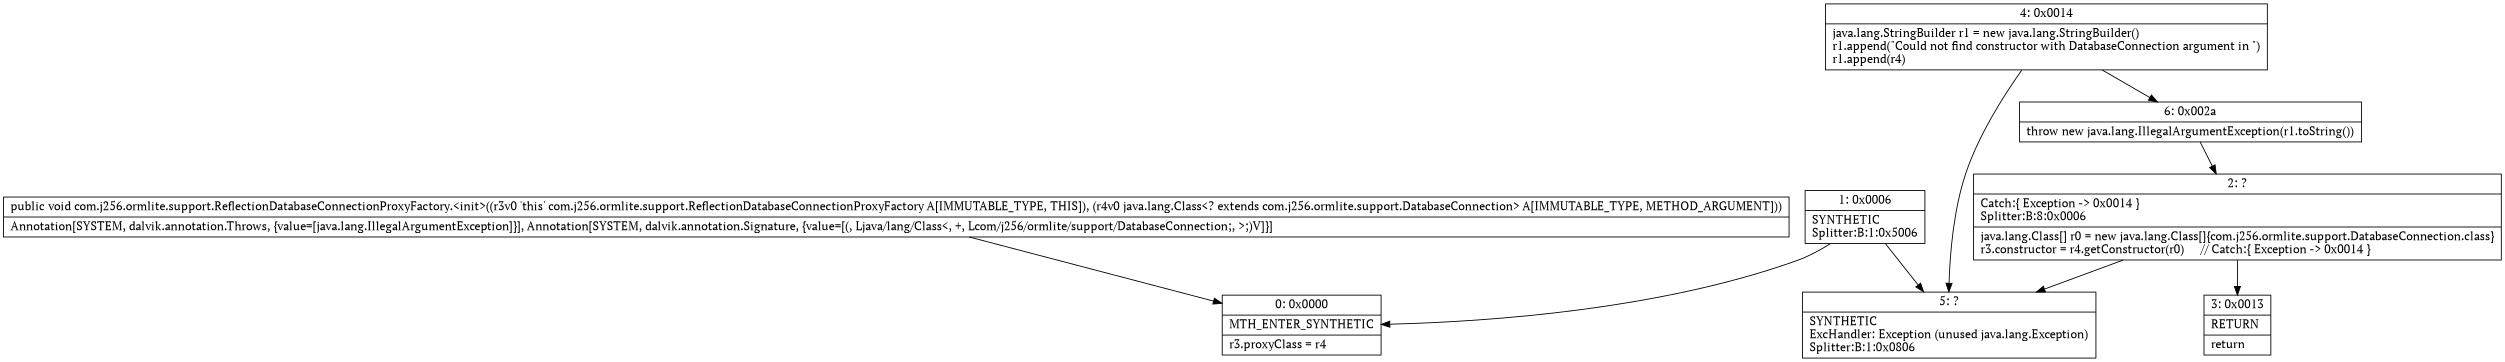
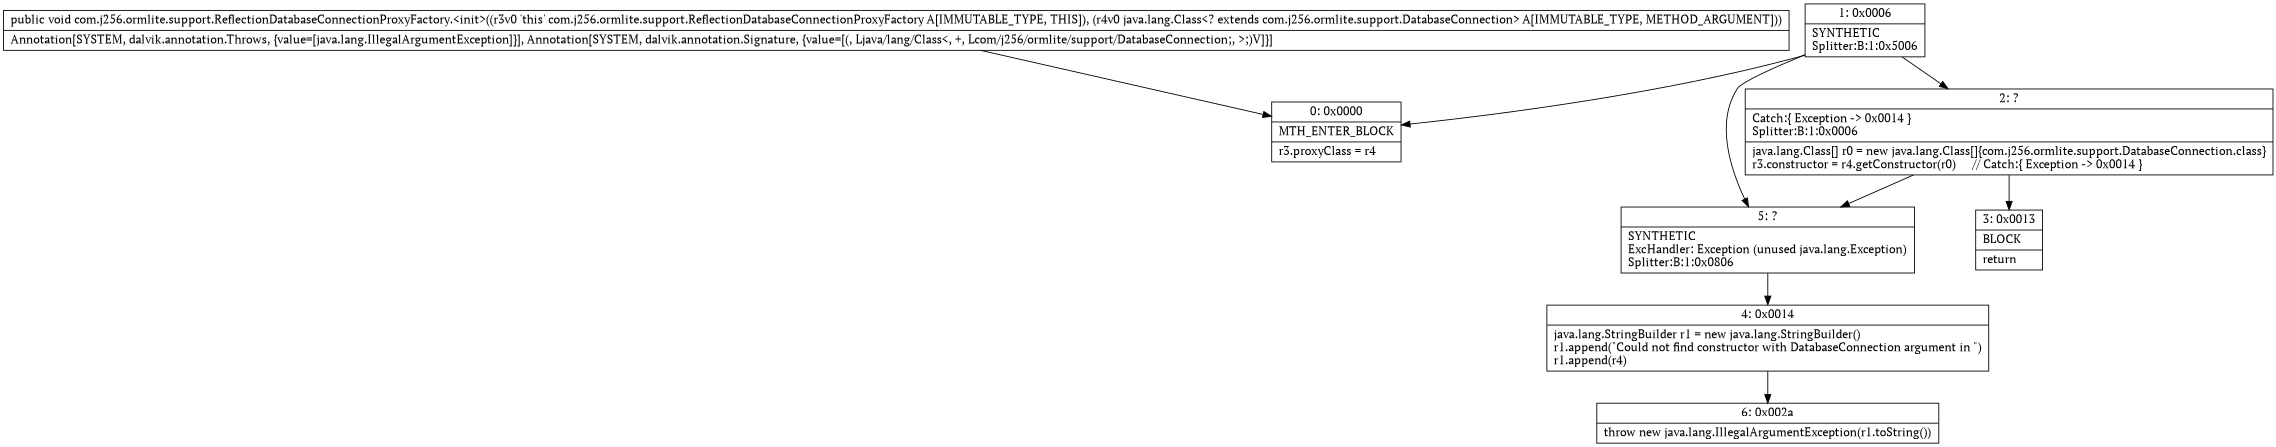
edge "6: 0x002a" -> "2: ?": now "1: 0x0006" -> "2: ?"
edge "4: 0x0014" -> "5: ?": reversed
node "2: ?": text "Splitter:B:8:0x0006" -> "Splitter:B:1:0x0006"
node "0: 0x0000": text "MTH_ENTER_SYNTHETIC" -> "MTH_ENTER_BLOCK"
node "3: 0x0013": text "RETURN" -> "BLOCK"
